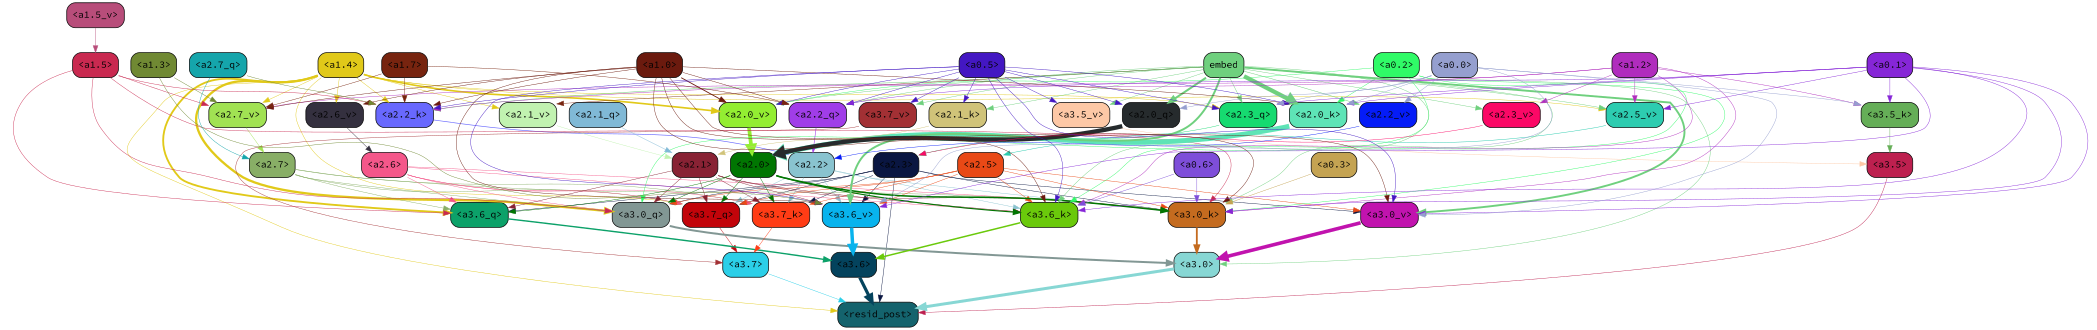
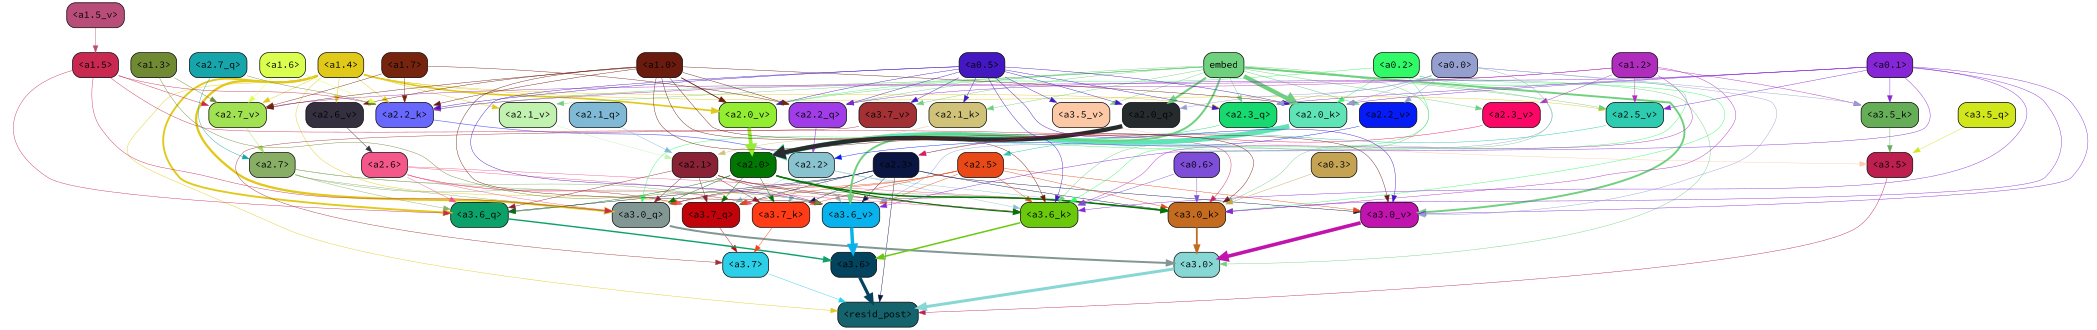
node "<a1.6>": added
edge "embed" -> "<a2.1_v>": color #77240f -> #6fd07e
node "<a3.5_q>": added
